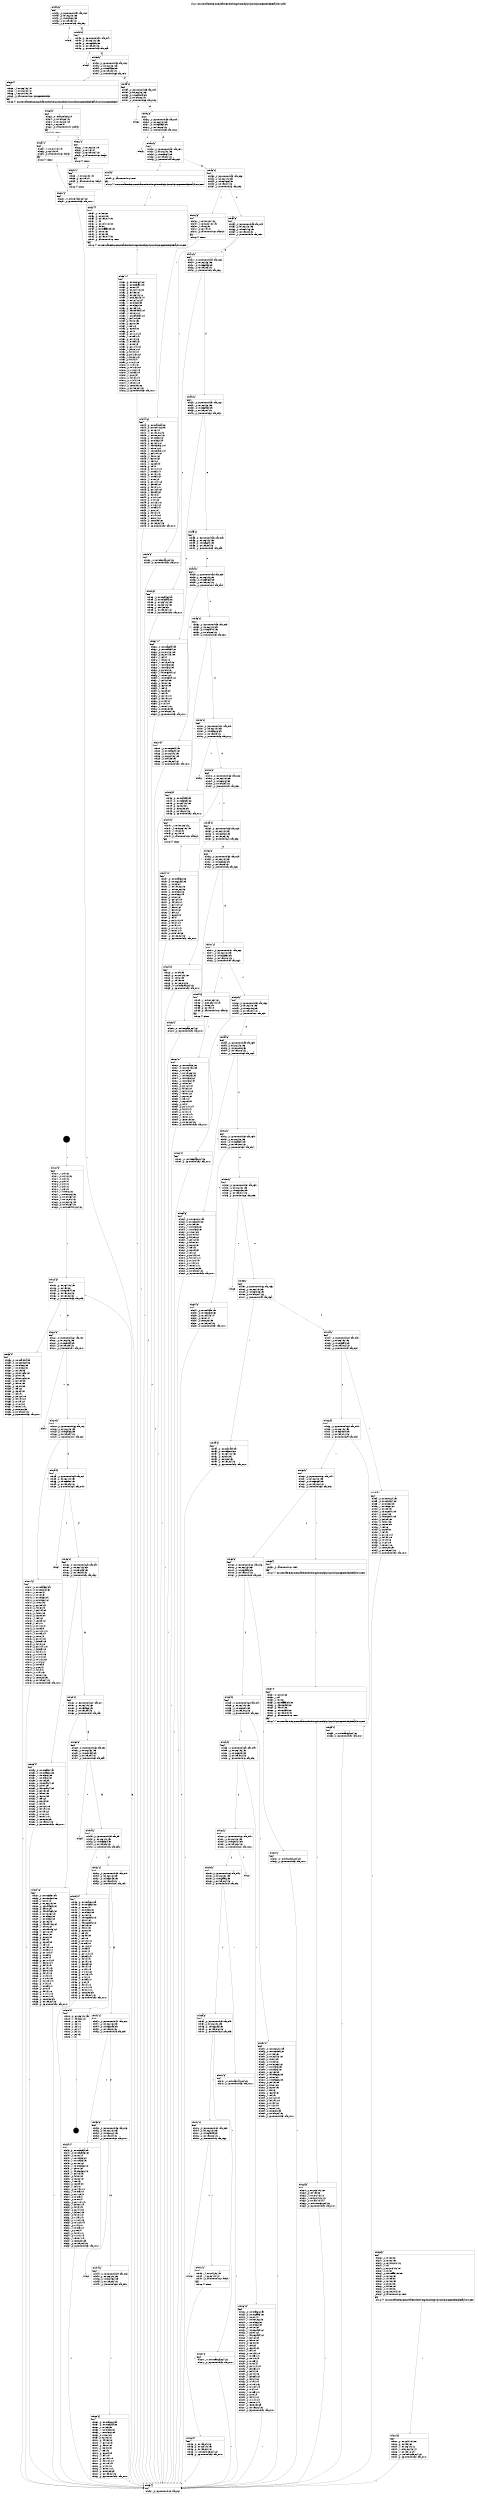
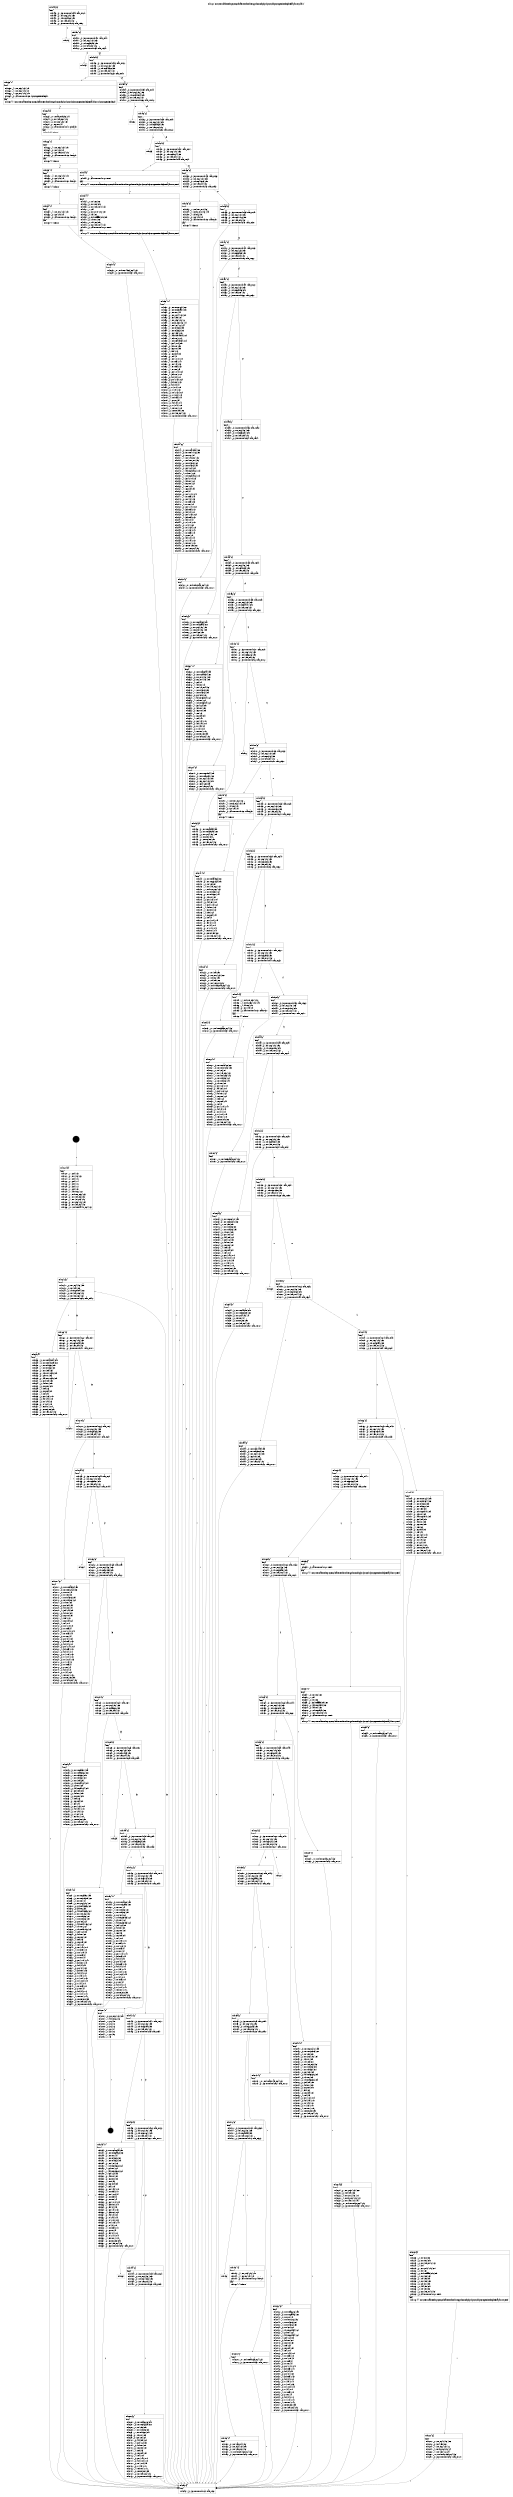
edge "0x40266f [23]" -> "0x4026a4 [12]": now "0x402698 [12]" -> "0x4026a4 [12]"
